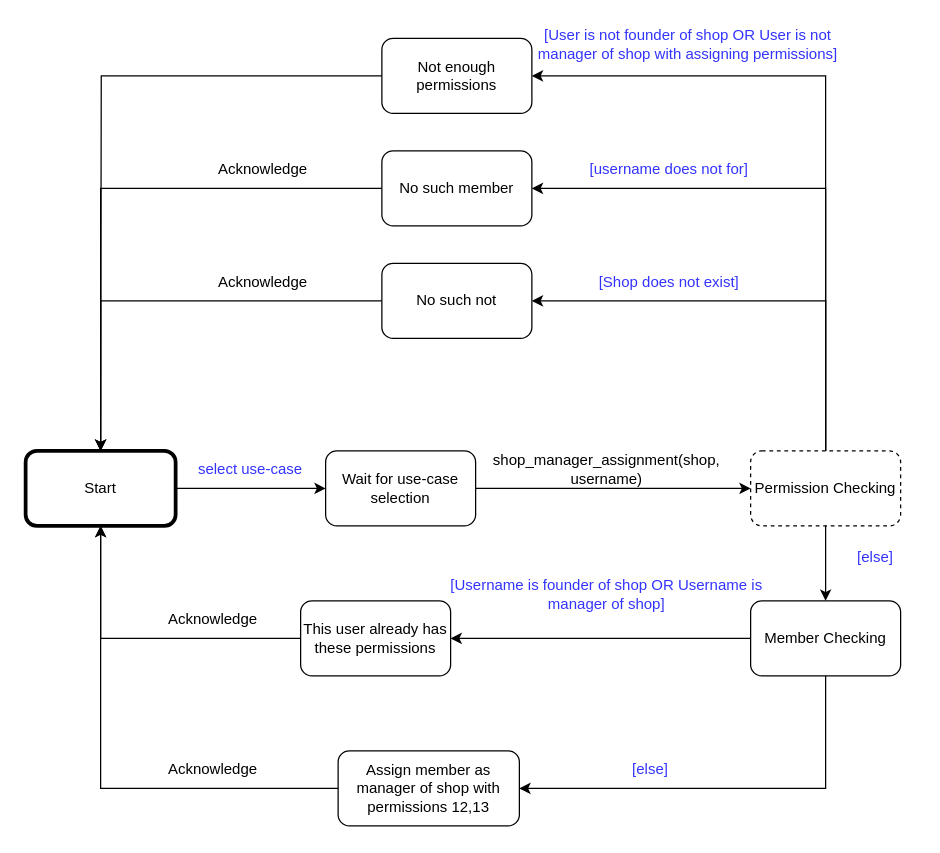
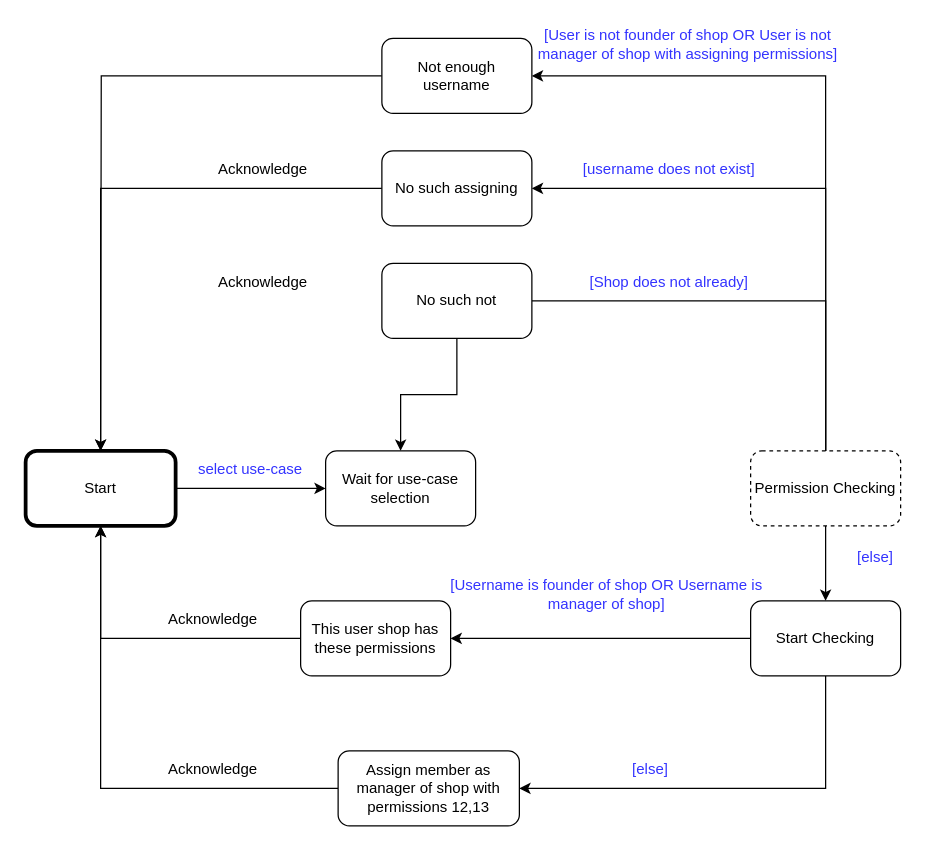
node "Not enough permissions": label "Not enough permissions" -> "Not enough username"
node "[username does not for]": label "[username does not for]" -> "[username does not exist]"
node "No such member": label "No such member" -> "No such assigning"
node "[Shop does not exist]": label "[Shop does not exist]" -> "[Shop does not already]"
edge "No such not" -> "Start": now "No such not" -> "Wait for use-case selection"
edge "Permission Checking" -> "No such not": arrowhead classic -> none
node "shop_manager_assignment(shop, username)": removed
edge "Wait for use-case selection" -> "Permission Checking": removed
node "This user already has these permissions": label "This user already has these permissions" -> "This user shop has these permissions"
node "Member Checking": label "Member Checking" -> "Start Checking"
